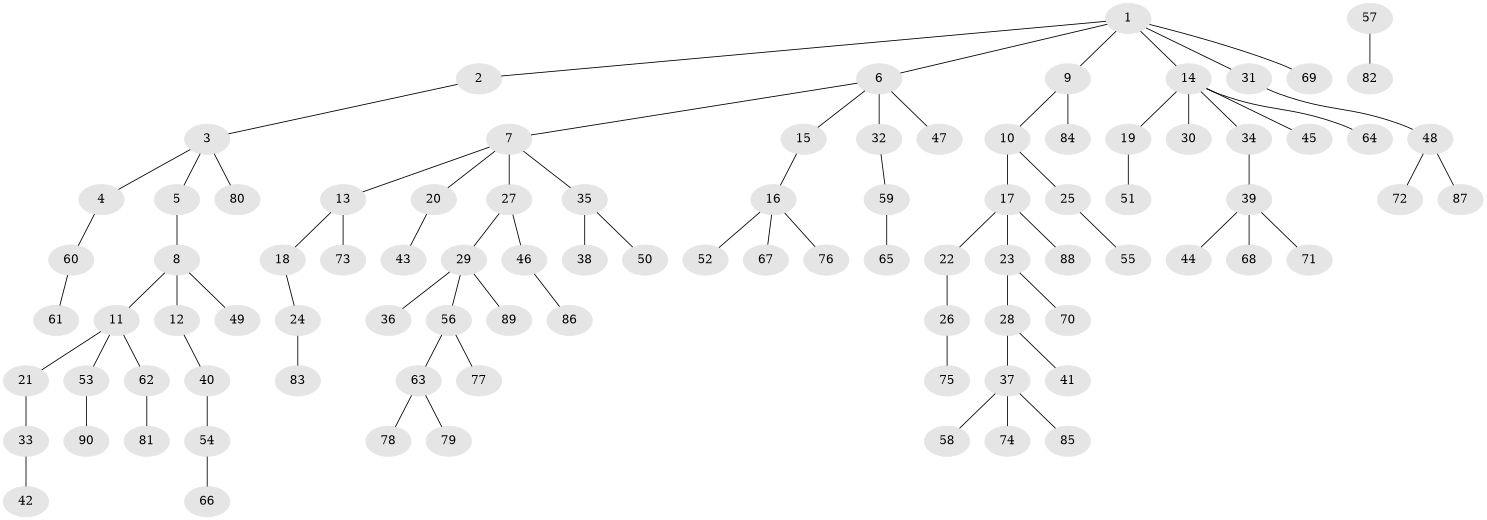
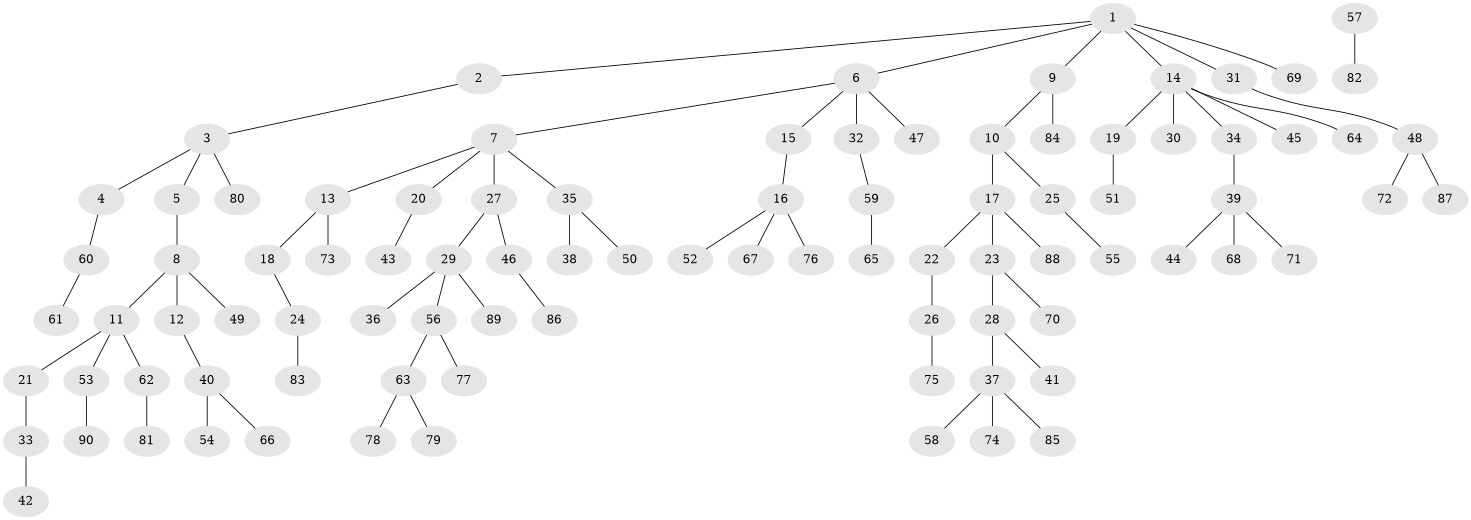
edge "54" -- "66": now "40" -- "66"
